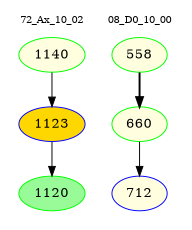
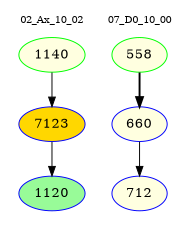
cluster "72_Ax_10_02": label "72_Ax_10_02" -> "02_Ax_10_02"
cluster "08_D0_10_00": label "08_D0_10_00" -> "07_D0_10_00"
node "1123": label "1123" -> "7123"
node "660": color green -> blue
node "1120": color green -> blue
